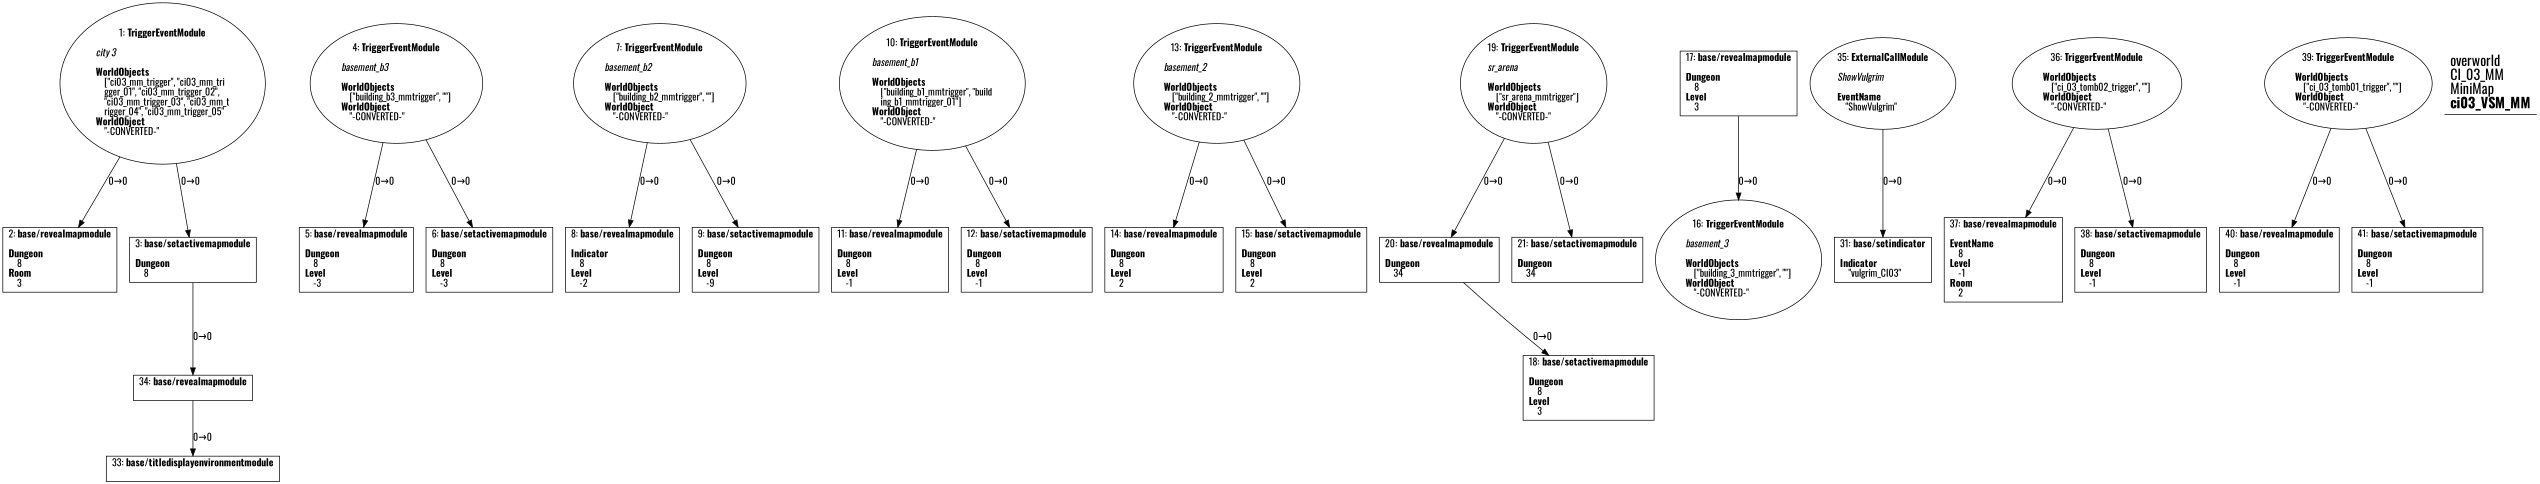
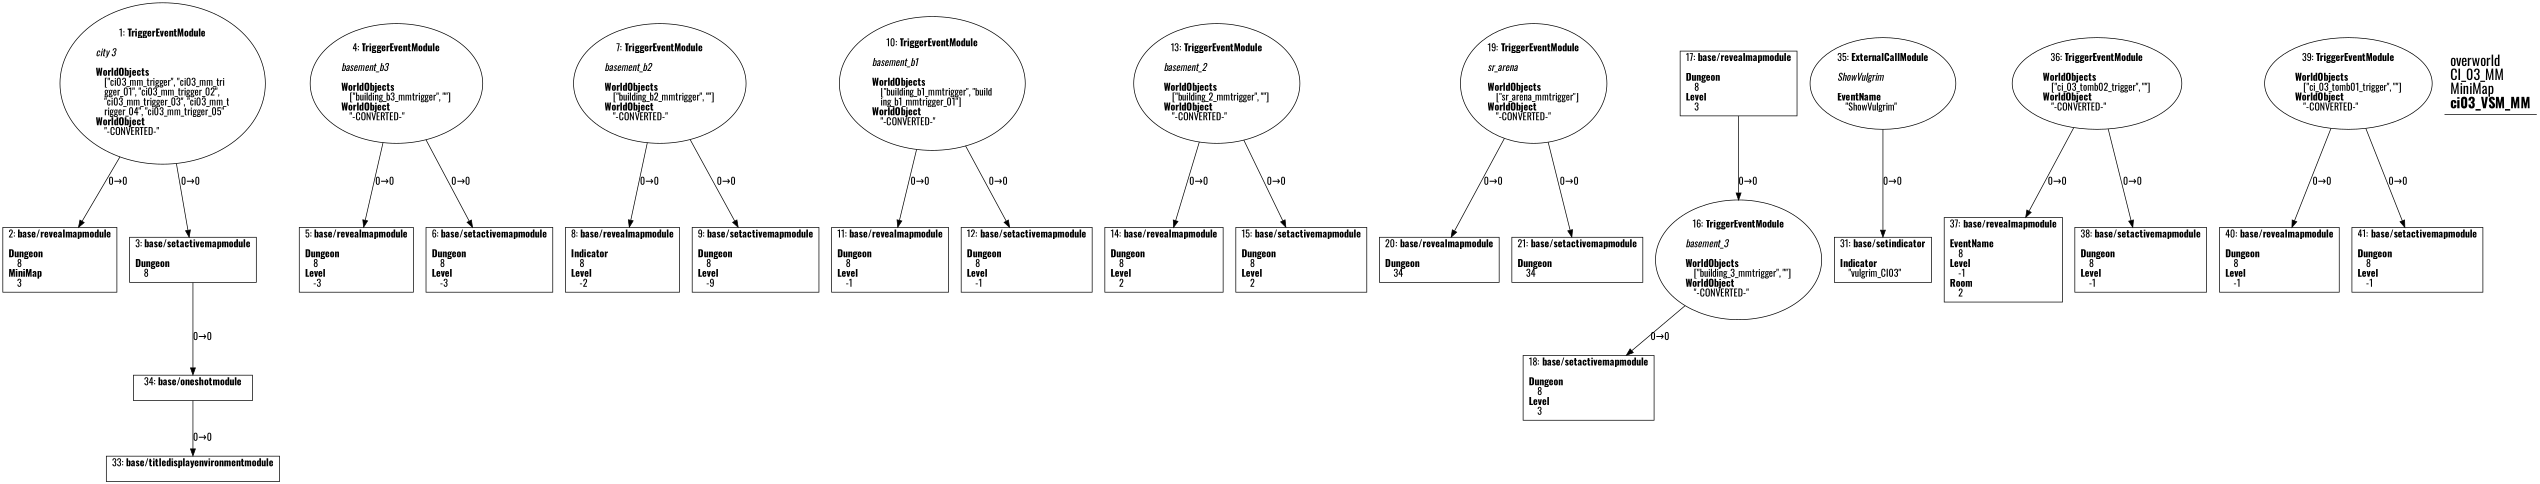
node "2:": text "Room" -> "MiniMap"
edge "20:" -> "18:": now "16:" -> "18:"
node "34:": text "base/revealmapmodule" -> "base/oneshotmodule"
